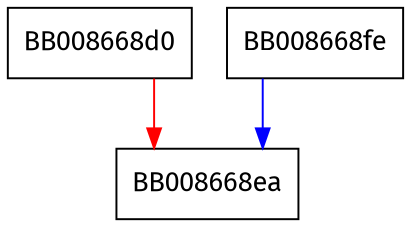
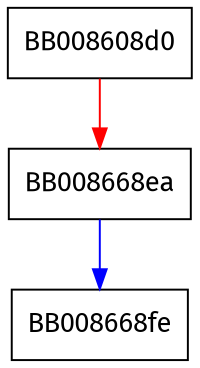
node "BB008668d0": label "BB008668d0" -> "BB008608d0"
edge "BB008668fe" -> "BB008668ea": reversed
